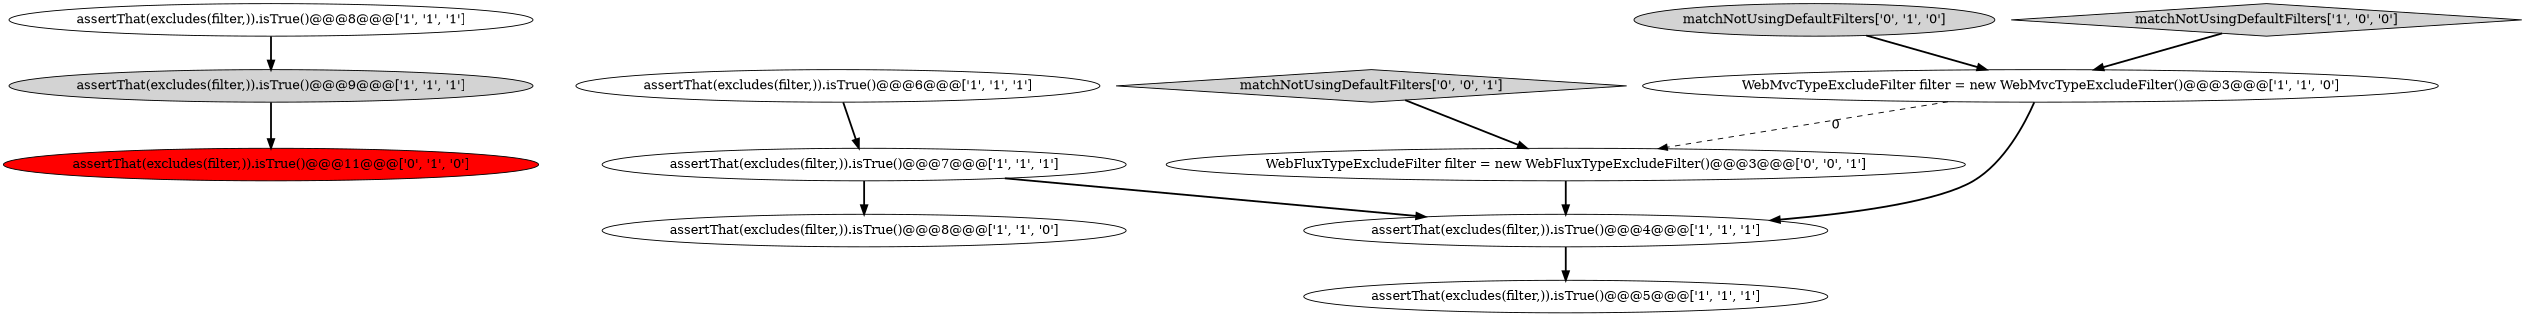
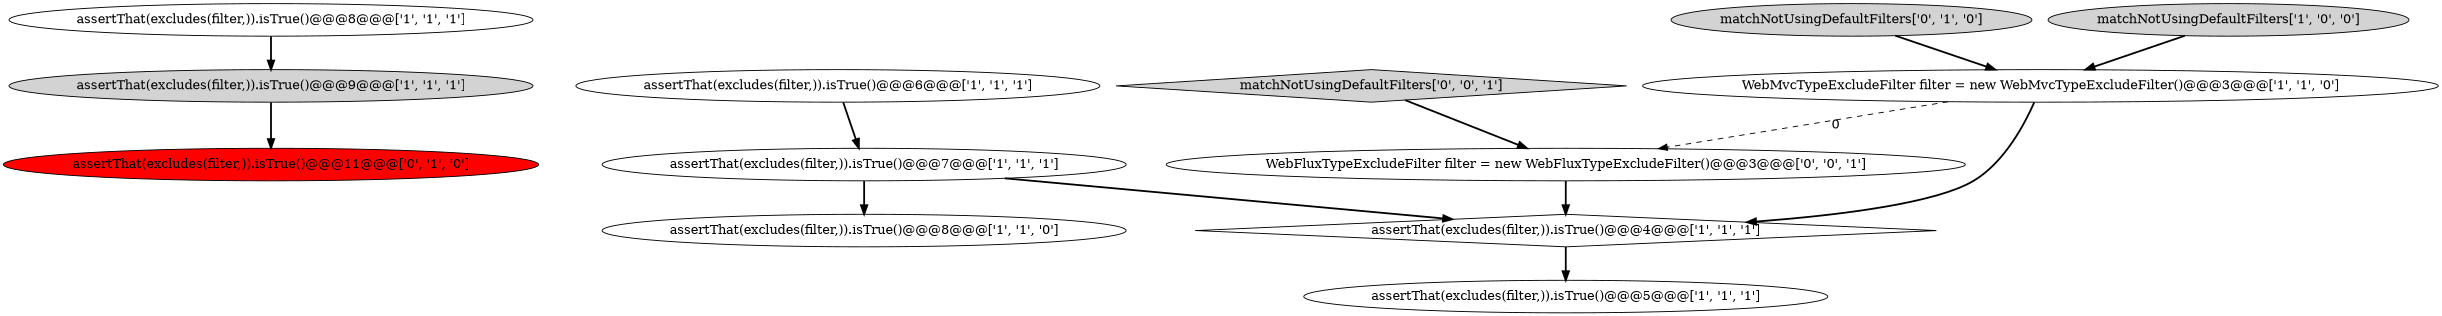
node "matchNotUsingDefaultFilters['1', '0', '0']": shape diamond -> ellipse
node "assertThat(excludes(filter,)).isTrue()@@@4@@@['1', '1', '1']": shape ellipse -> diamond
